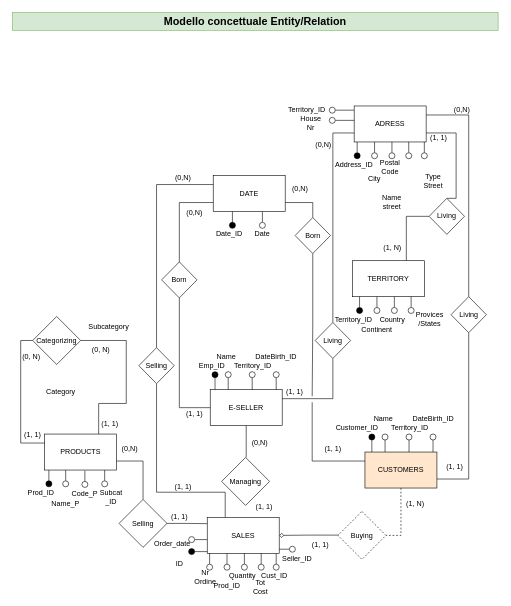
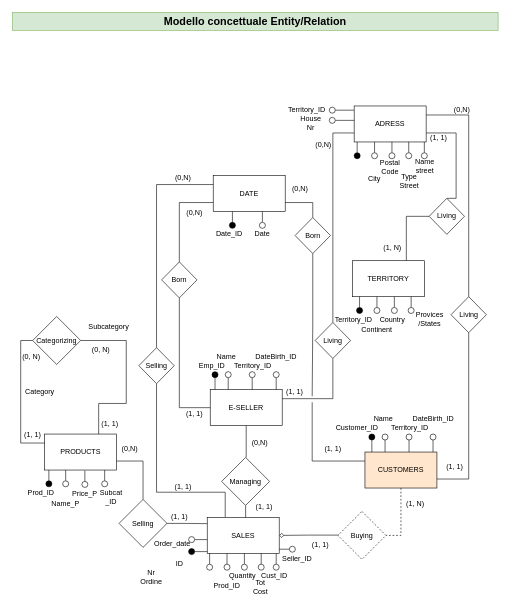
node "Address_ID": removed
node "Type Street": moved (434, 182) -> (410, 182)
node "Name street": moved (392, 202) -> (425, 166)
node "Category": moved (61, 392) -> (40, 392)
node "Code_P": label "Code_P" -> "Price_P"
edge "Managing" -- "SALES": added
node "Nr Ordine": moved (206, 577) -> (152, 577)
